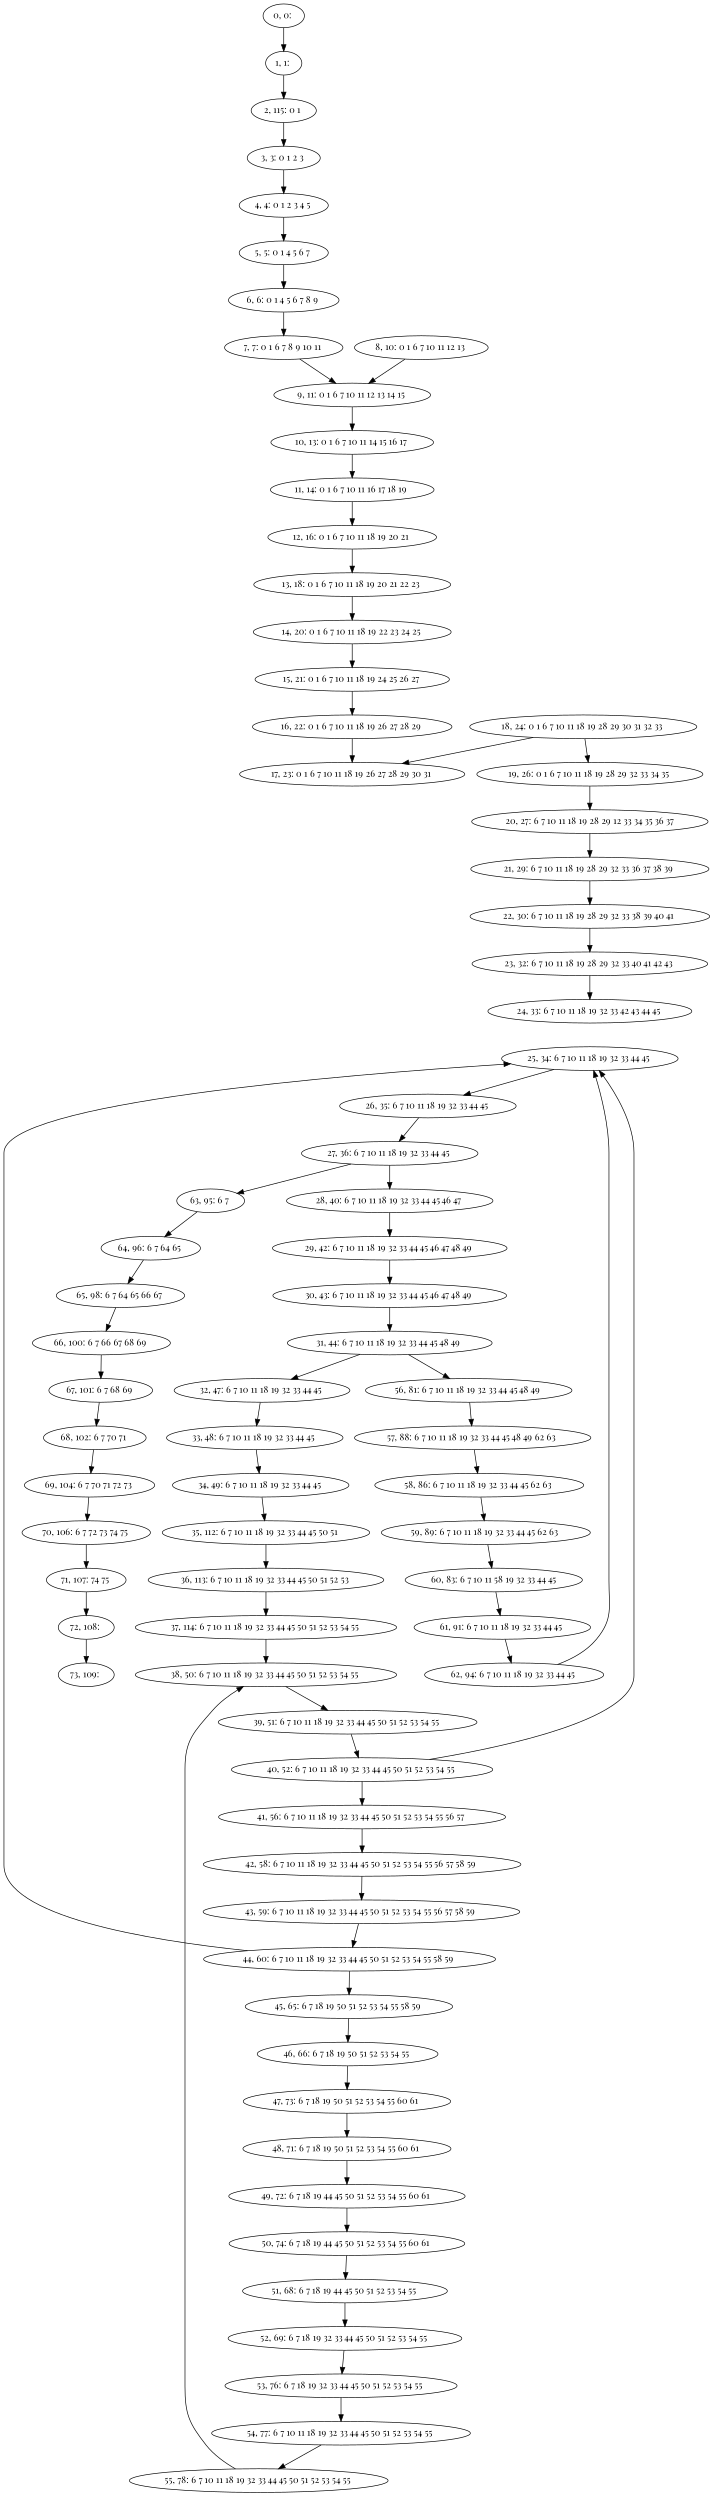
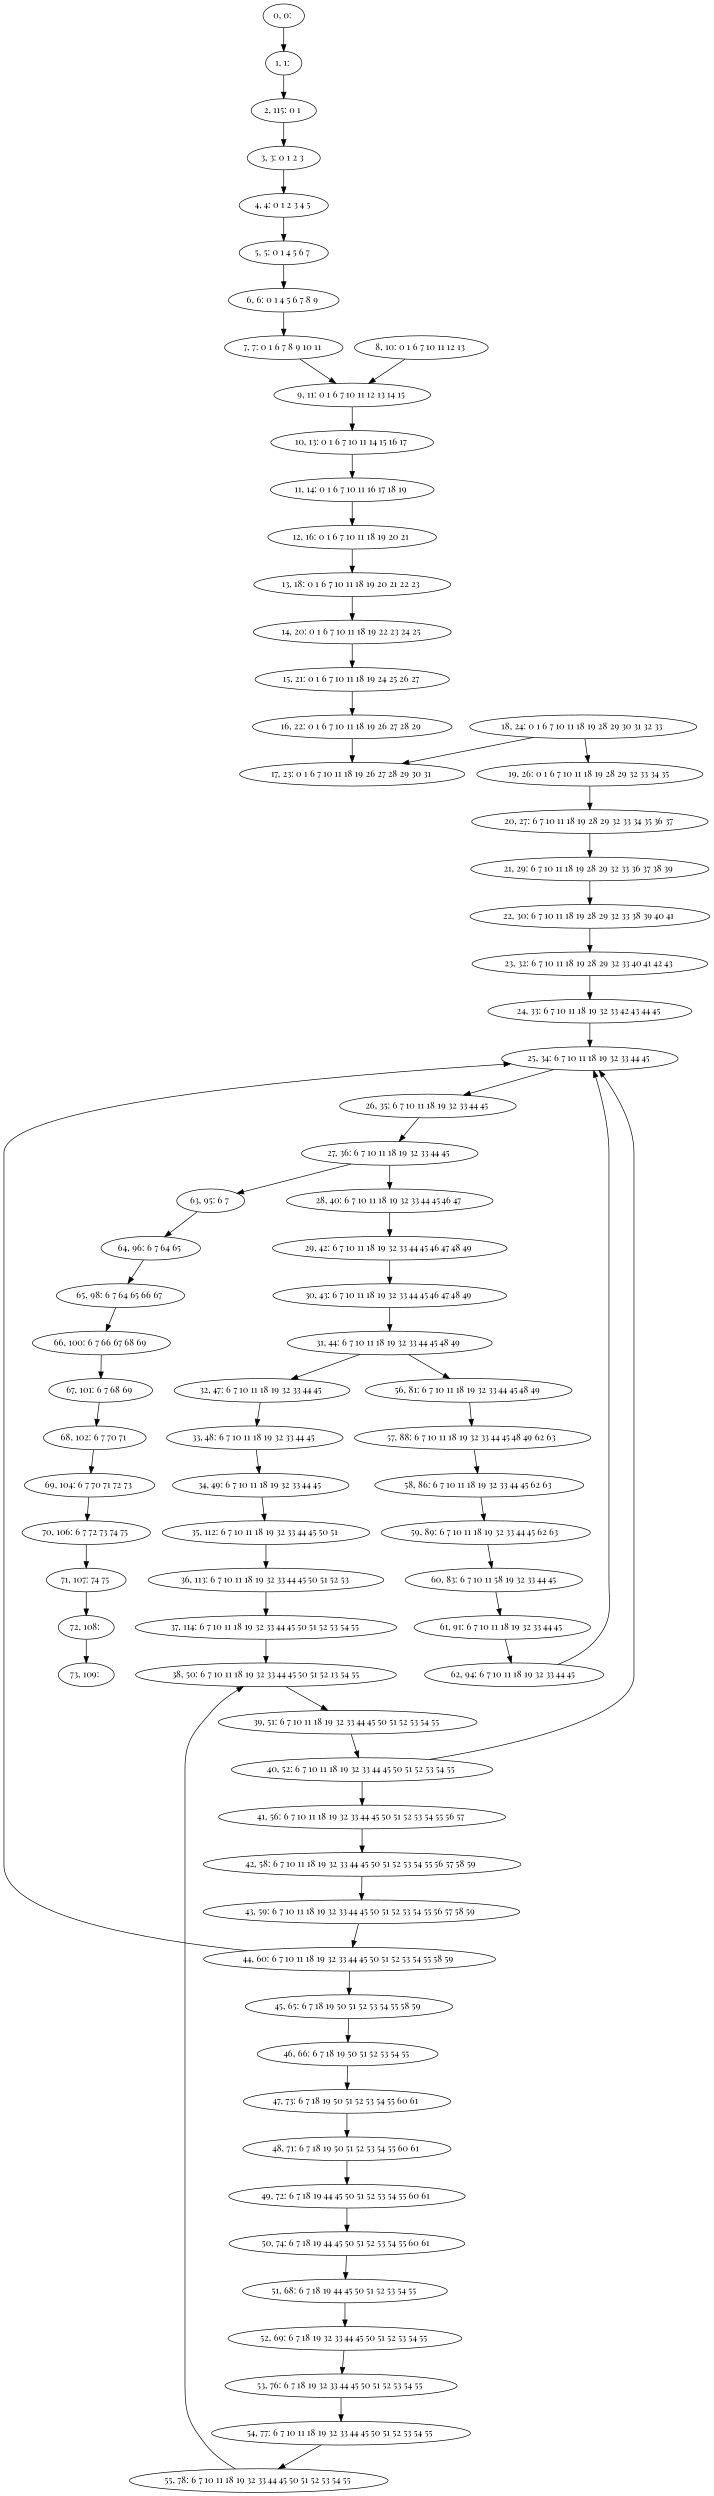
node "20, 27: 6 7 10 11 18 19 28 29 12 33 34 35 36 37": label "20, 27: 6 7 10 11 18 19 28 29 12 33 34 35 36 37" -> "20, 27: 6 7 10 11 18 19 28 29 32 33 34 35 36 37"
edge "24, 33: 6 7 10 11 18 19 32 33 42 43 44 45" -> "25, 34: 6 7 10 11 18 19 32 33 44 45": added
node "38, 50: 6 7 10 11 18 19 32 33 44 45 50 51 52 53 54 55": label "38, 50: 6 7 10 11 18 19 32 33 44 45 50 51 52 53 54 55" -> "38, 50: 6 7 10 11 18 19 32 33 44 45 50 51 52 13 54 55"
